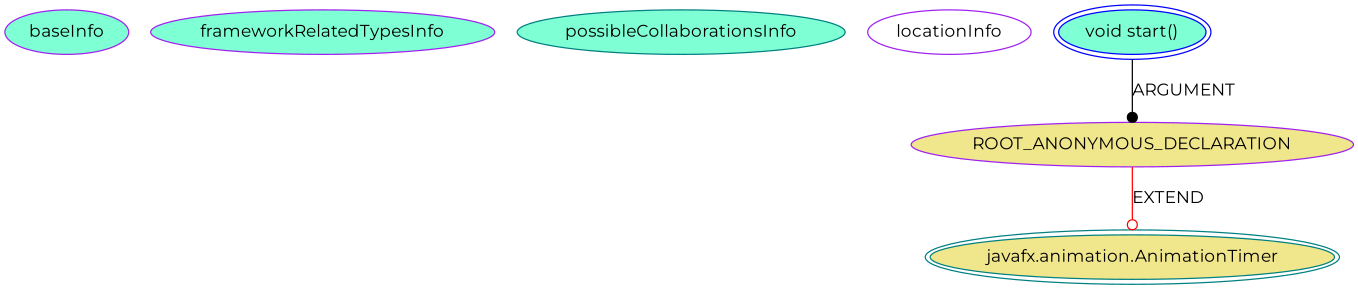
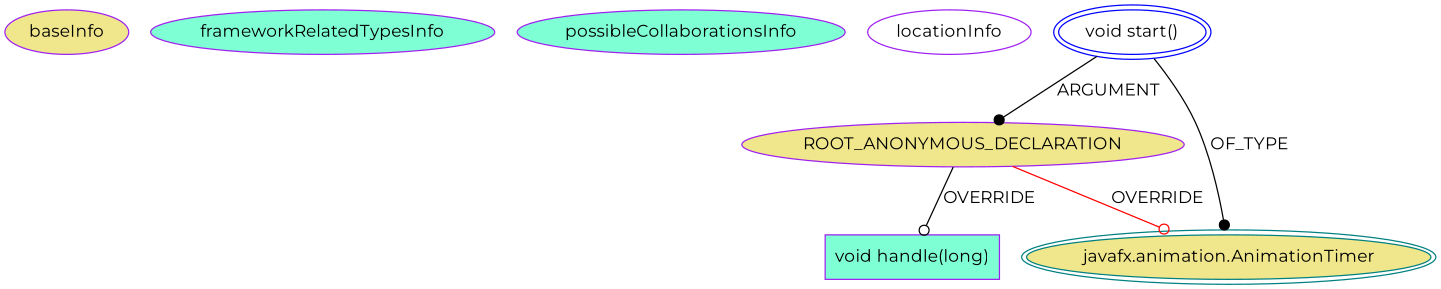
node "baseInfo": fillcolor aquamarine -> khaki
node "possibleCollaborationsInfo": color teal -> purple
node "void start()": fillcolor aquamarine -> white
edge "void start()" -> "javafx.animation.AnimationTimer": added, label "OF_TYPE"
edge "ROOT_ANONYMOUS_DECLARATION" -> "javafx.animation.AnimationTimer": label "EXTEND" -> "OVERRIDE"
node "void handle(long)": added
